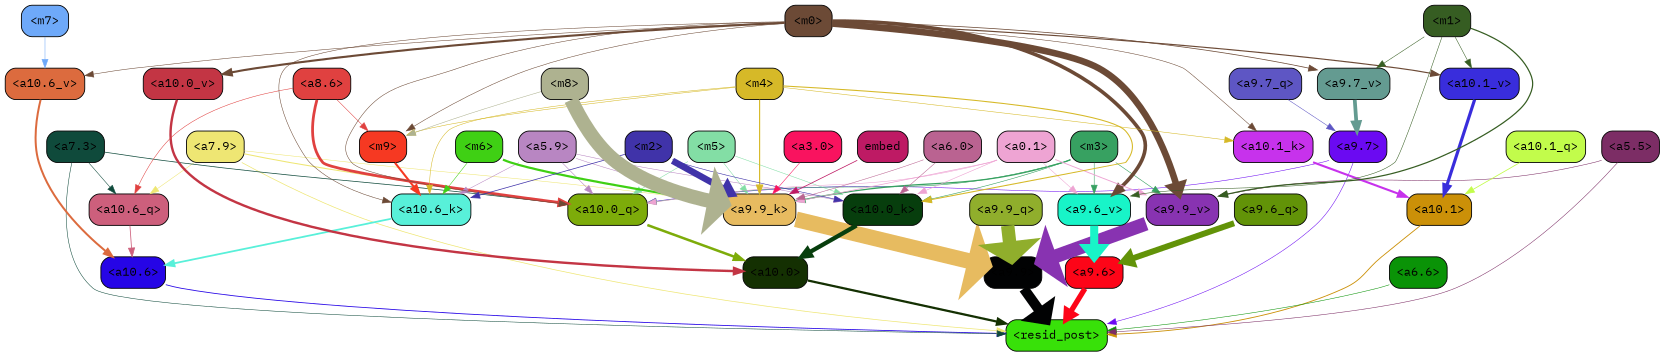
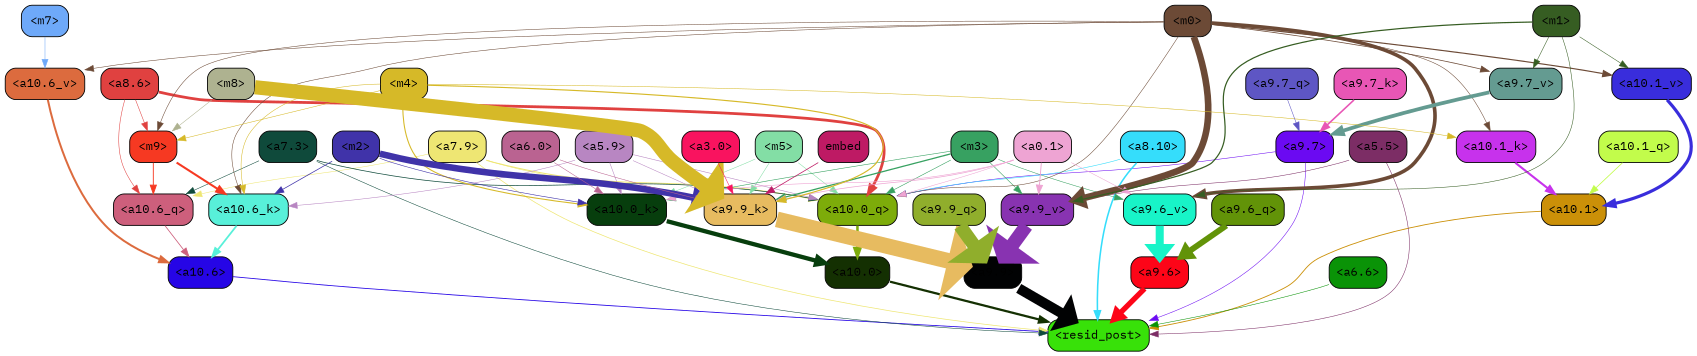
node "<a10.0_v>": removed
node "<a9.7_k>": added
node "<m6>": removed
node "<a8.10>": added
edge "<m8>" -> "<a9.9_k>": color #aeb290 -> #d6b928
edge "<m9>" -> "<a10.6_q>": added
